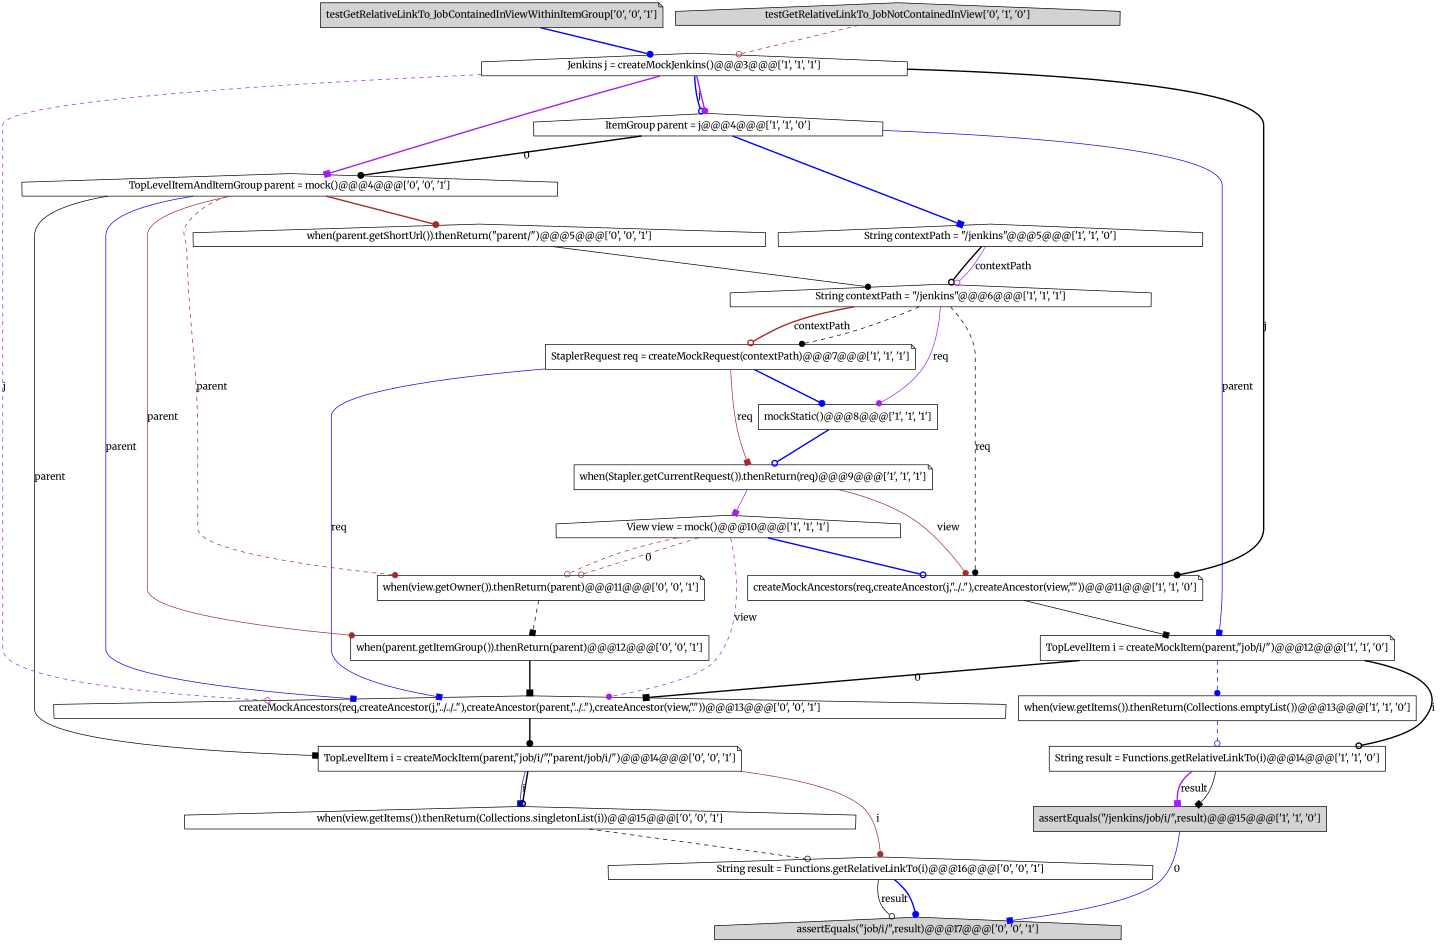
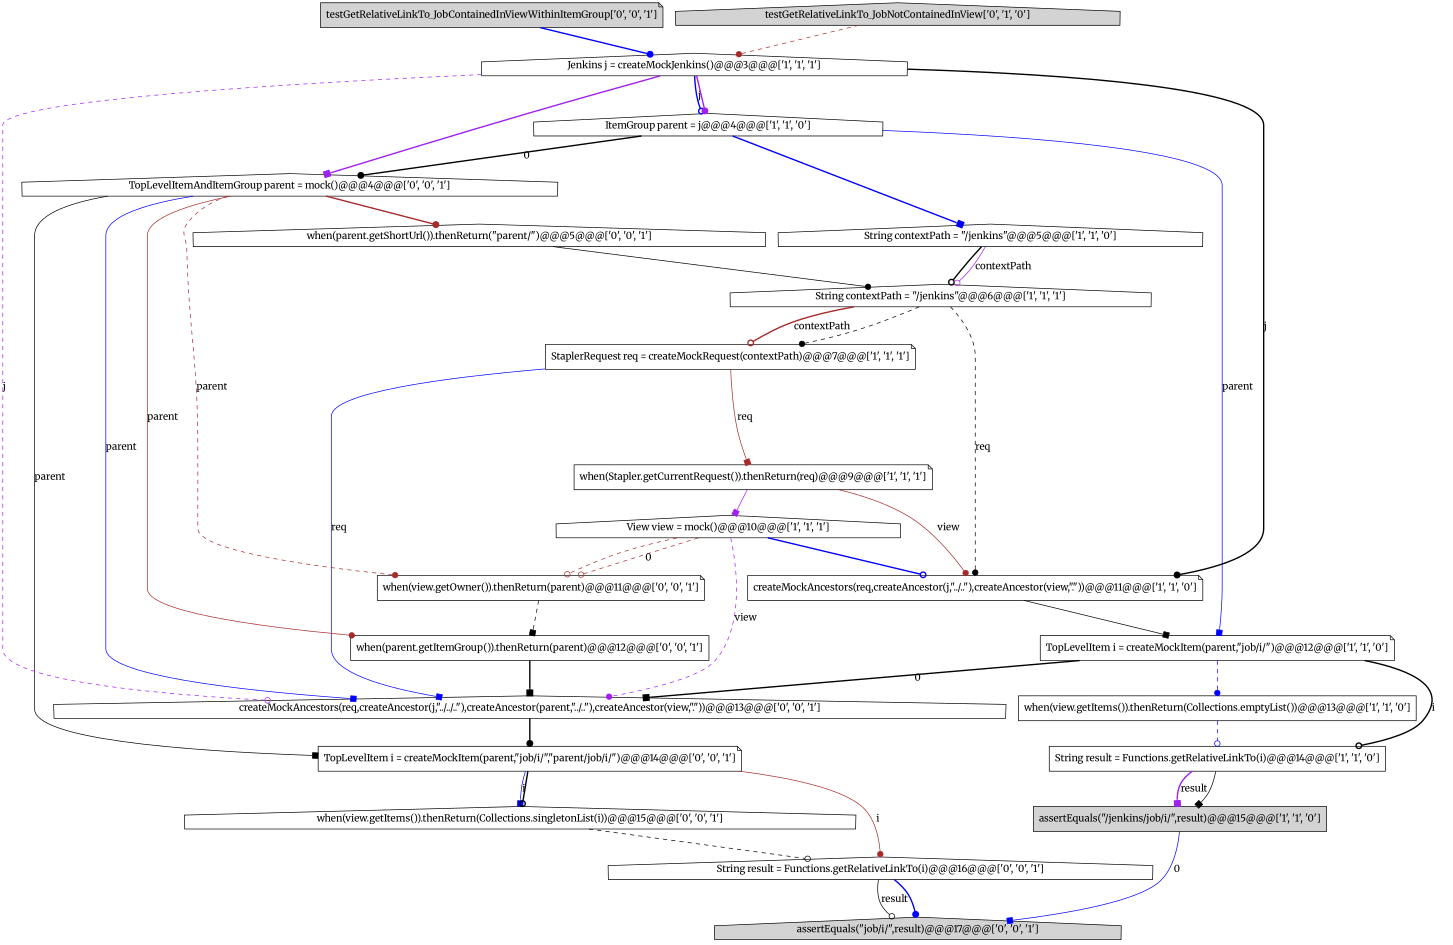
edge "testGetRelativeLinkTo_JobNotContainedInView['0', '1', '0']" -> "Jenkins j = createMockJenkins()@@@3@@@['1', '1', '1']": arrowhead odot -> dot
node "mockStatic()@@@8@@@['1', '1', '1']": removed
